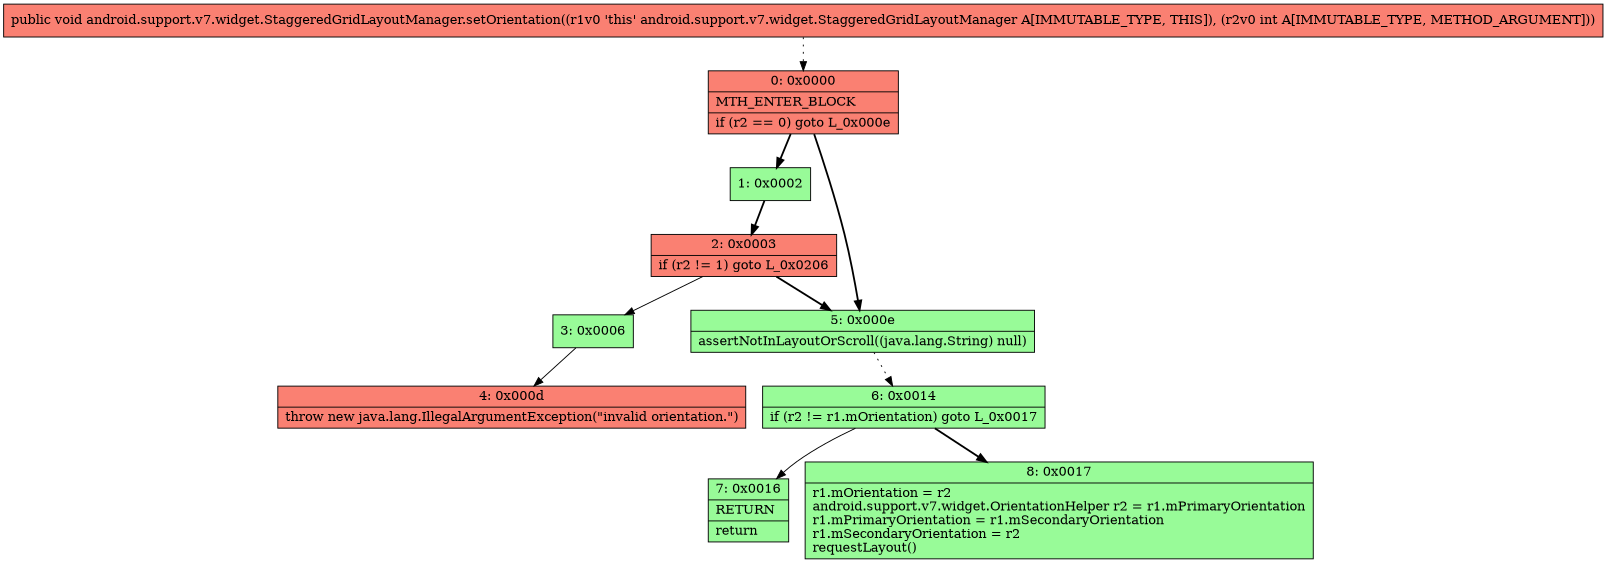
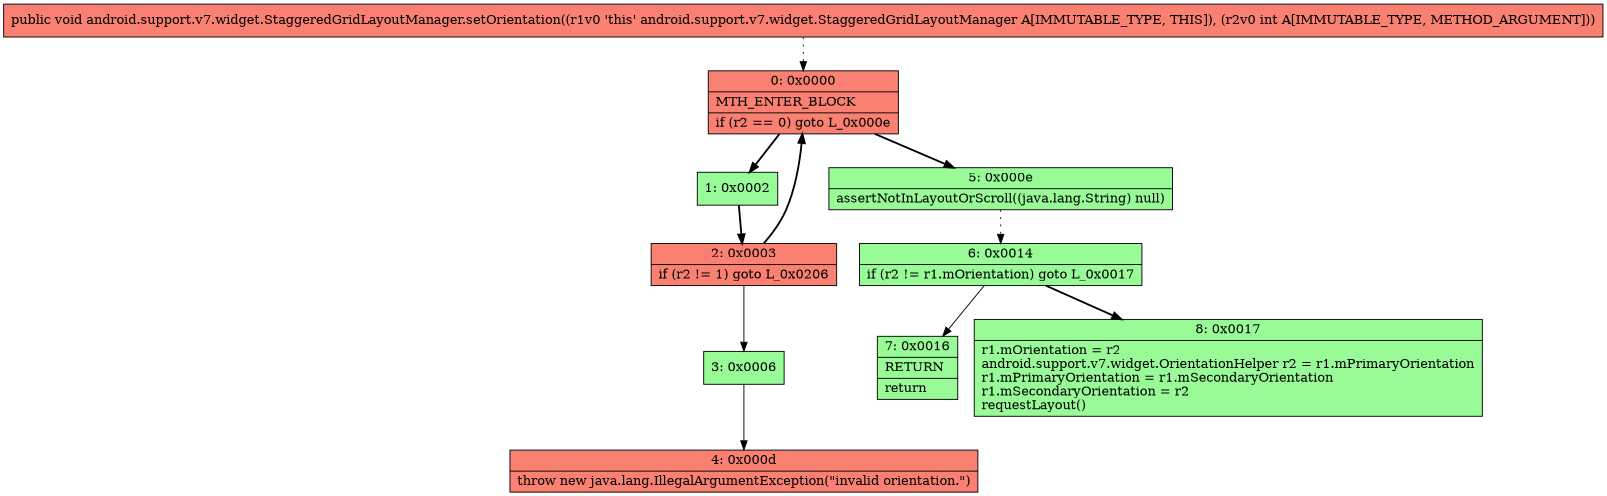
edge "2: 0x0003" -> "5: 0x000e": now "2: 0x0003" -> "0: 0x0000"
